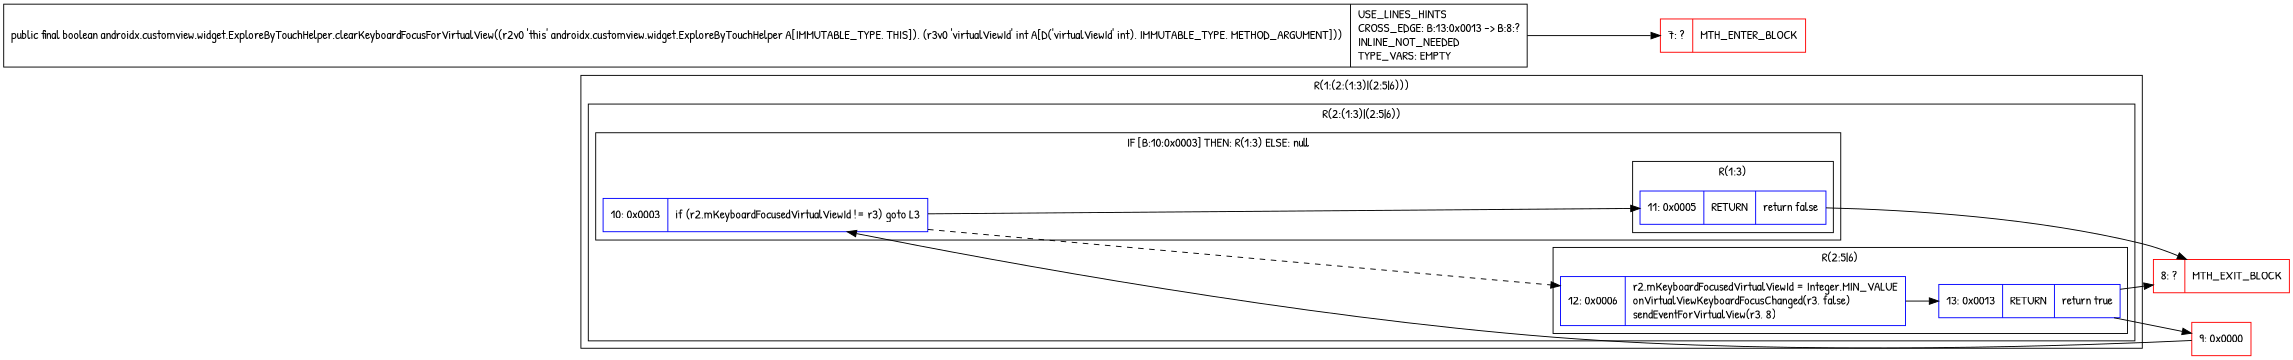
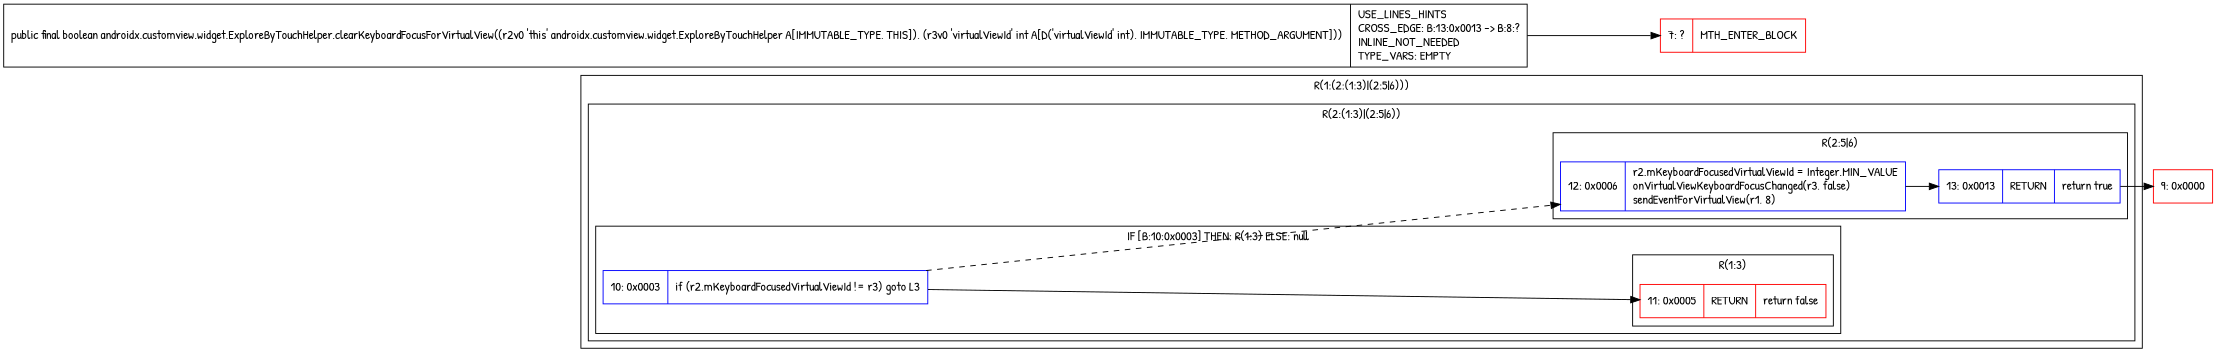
node "11: 0x0005": color blue -> red
node "8: ?": removed
node "12: 0x0006": text "sendEventForVirtualView(r3, 8)" -> "sendEventForVirtualView(r1, 8)"
edge "9: 0x0000" -> "10: 0x0003": removed
